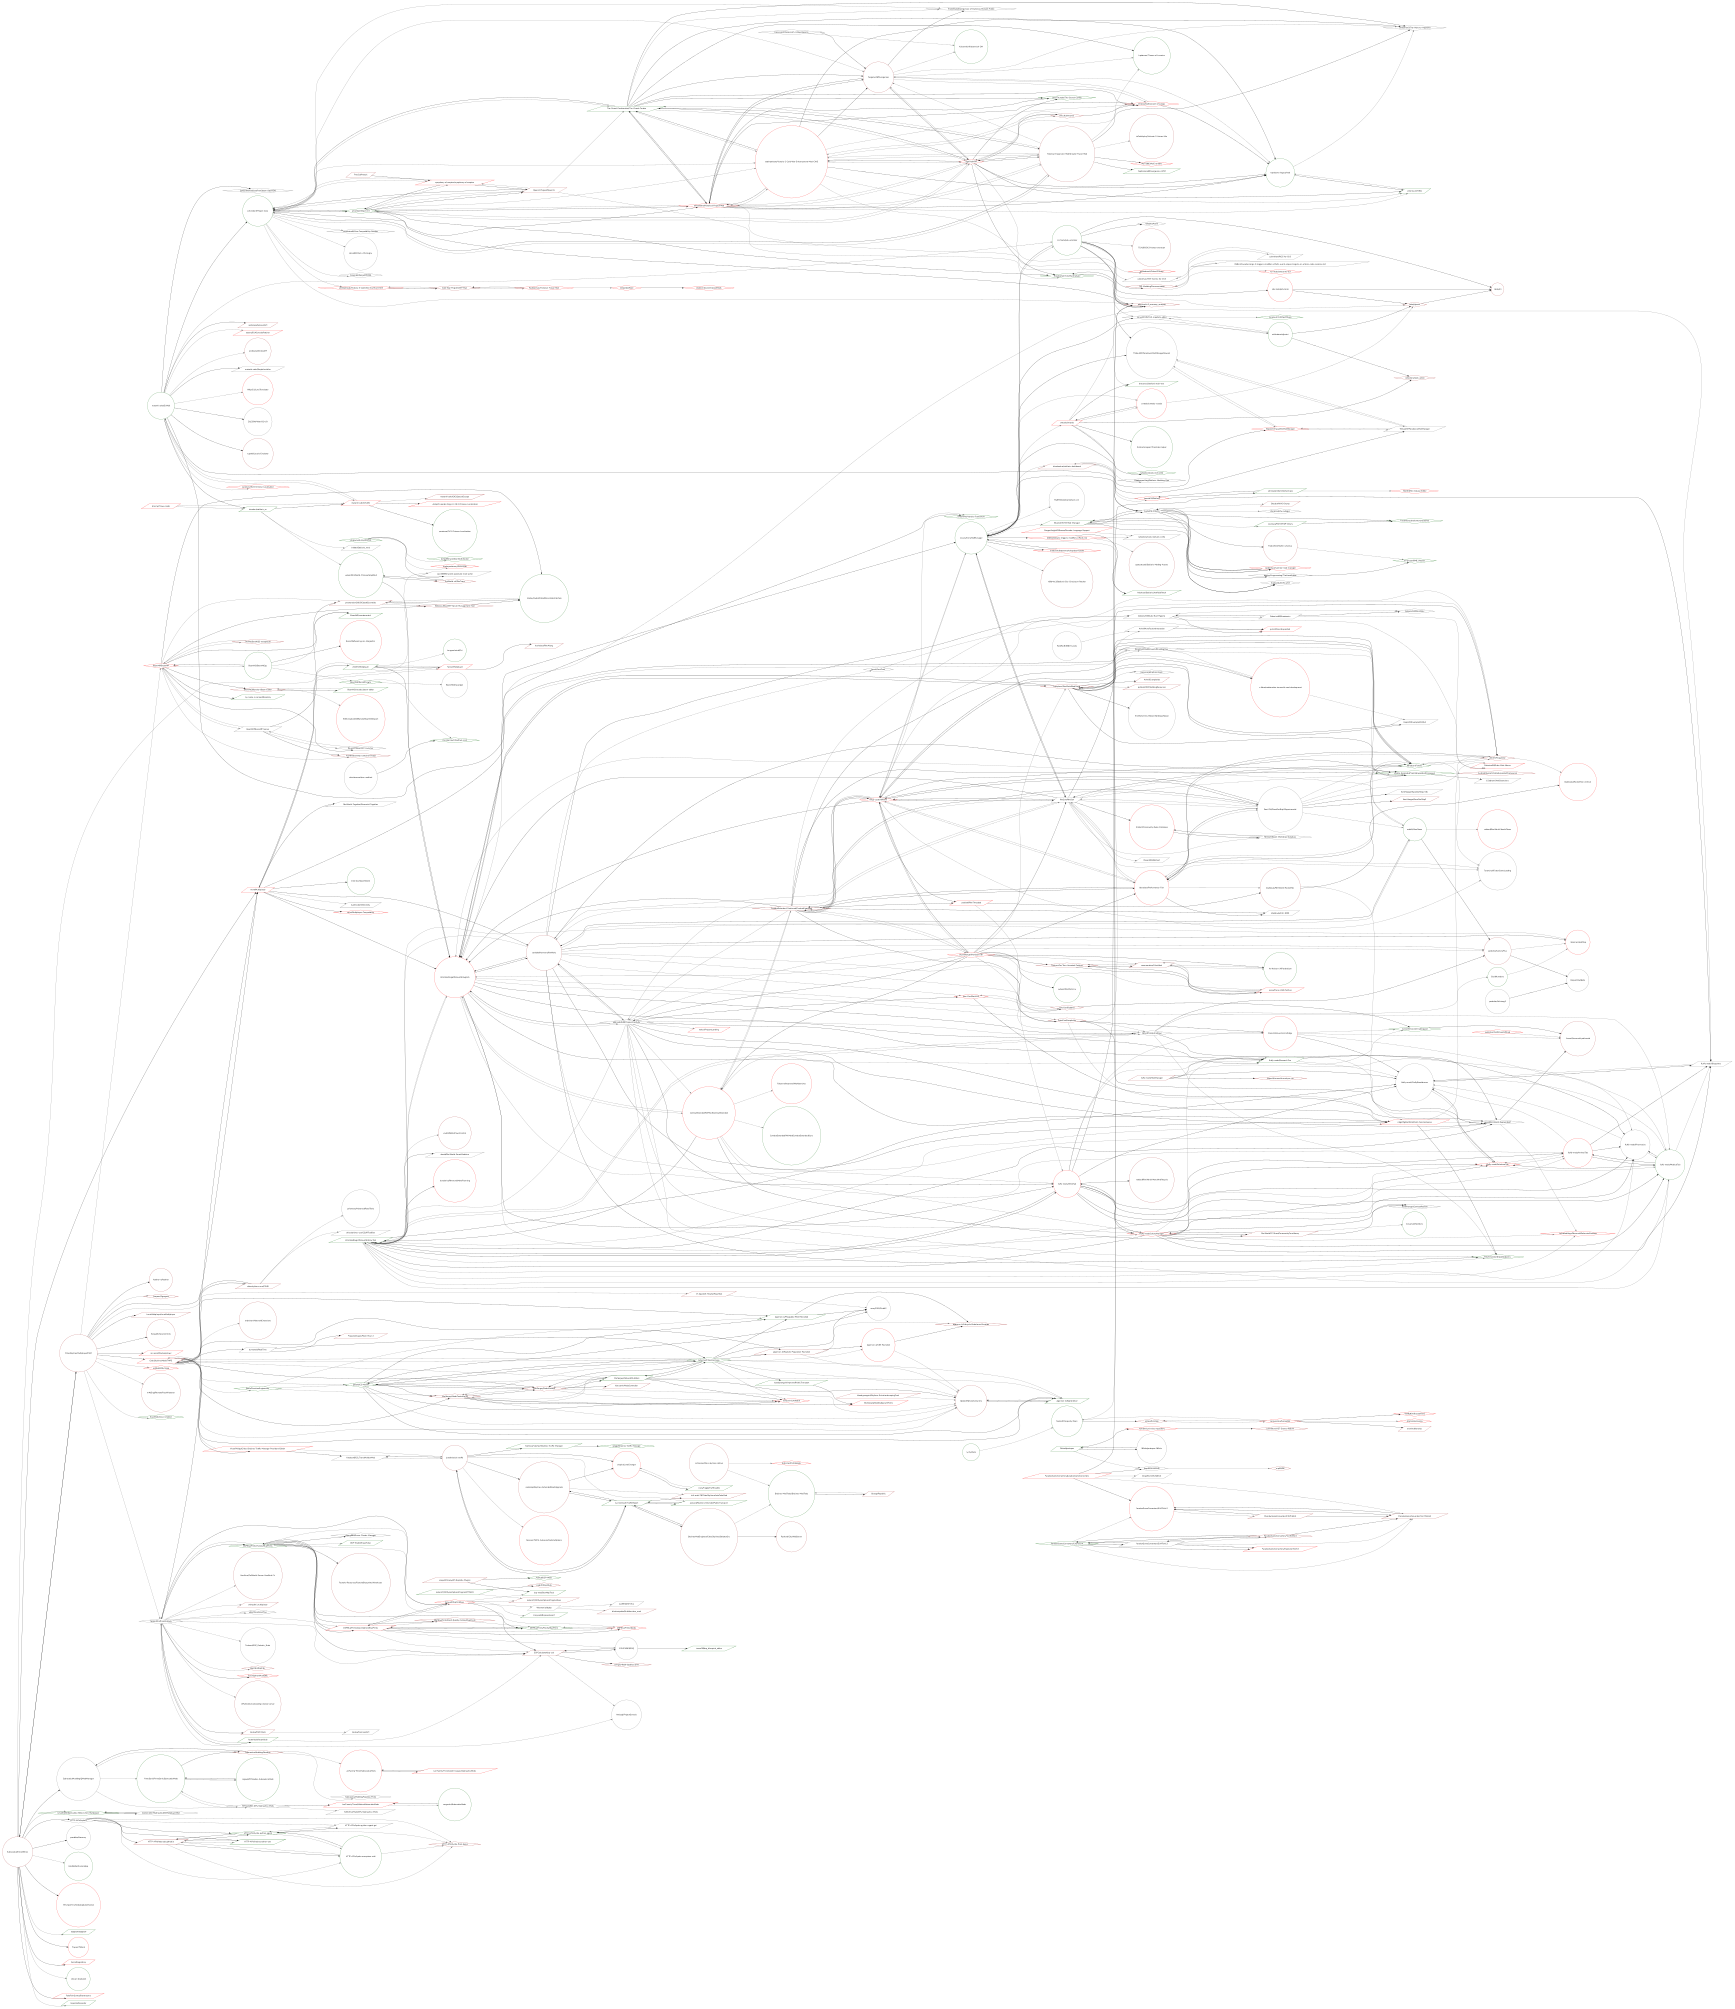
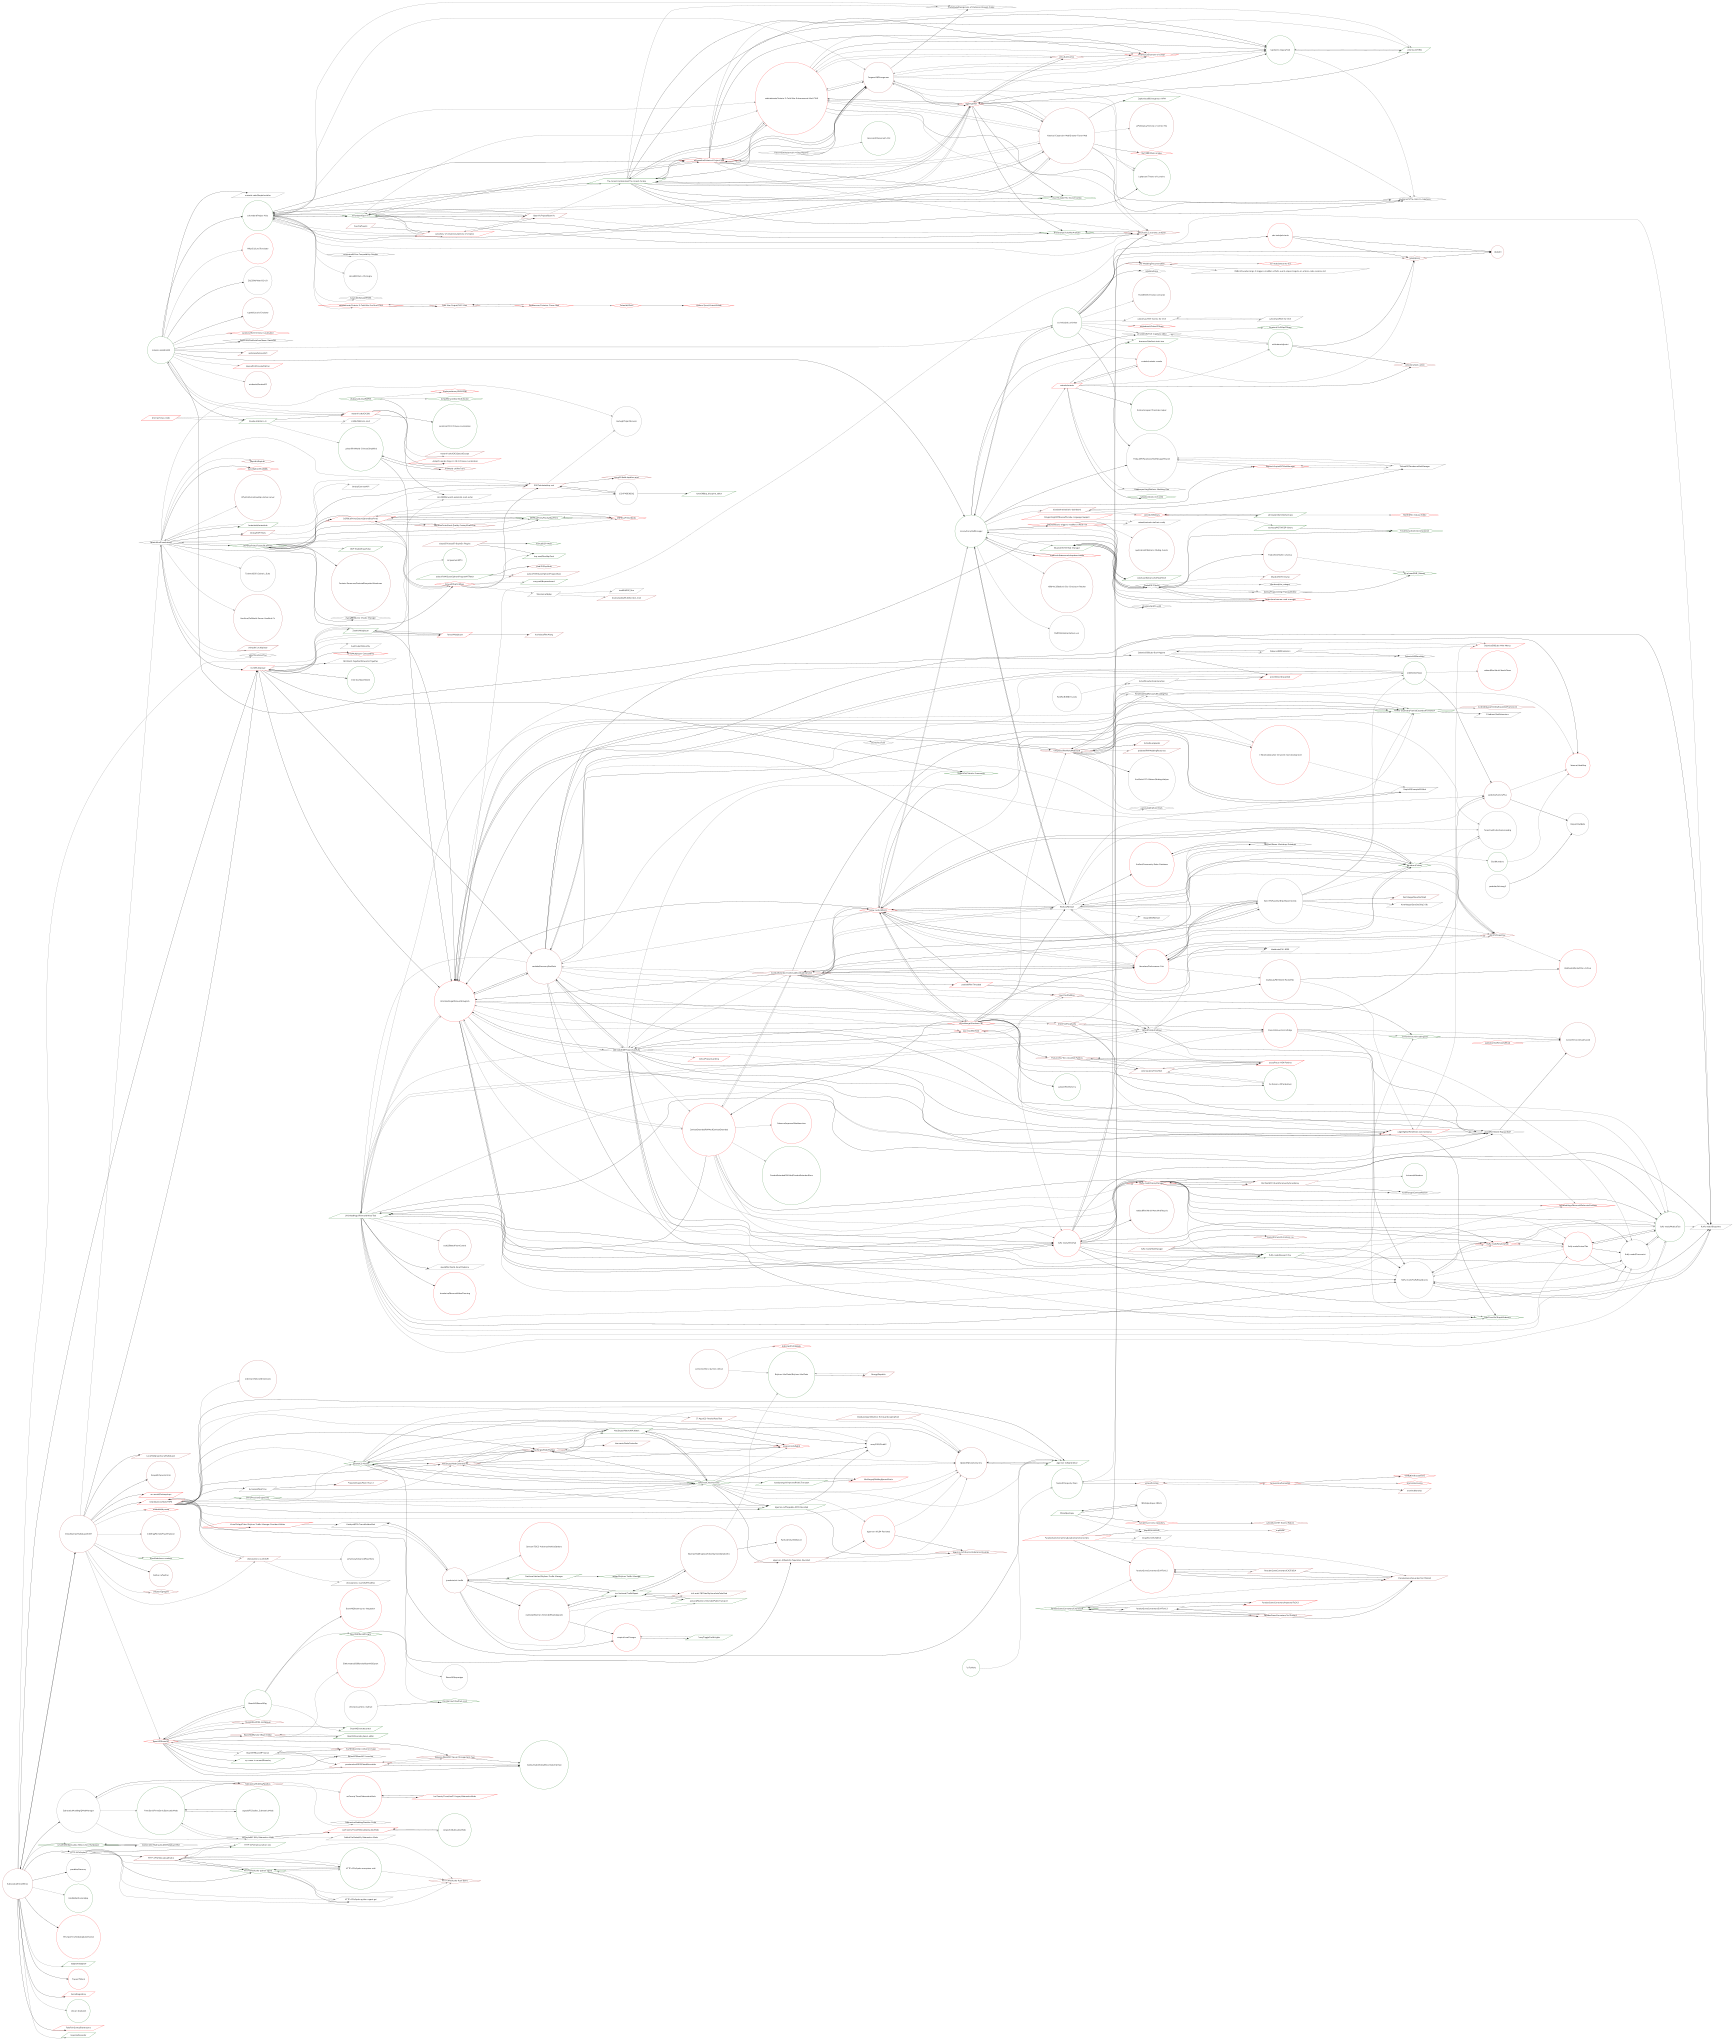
edge "Pergame35/Divergences" -> "Kaiserreich/Kaiserreich-DH": now "Pergame35/Divergences" -> "settintotrieste/Victoria-2-Cold-War-Enhancement-Mod-CWE"
edge "Frodo45127/rpfm" -> "chadvandy/cbfm_wh3": removed
edge "CombatExtended-Continued/CombatExtended" -> "OrionFive/Hospitality": removed
